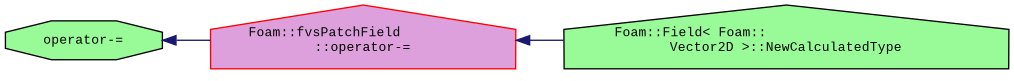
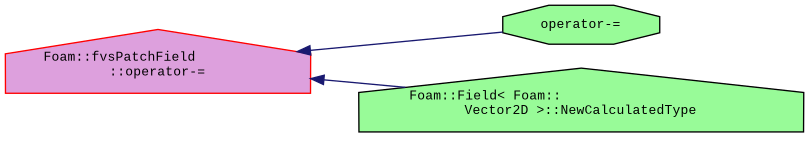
edge "Foam::fvsPatchField ::operator-=" -> "operator-=": reversed
